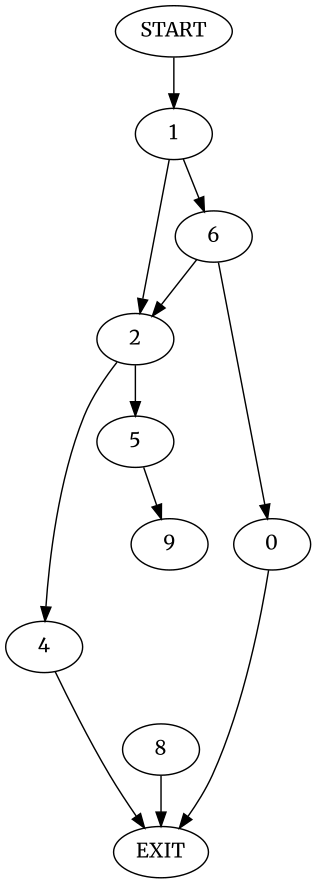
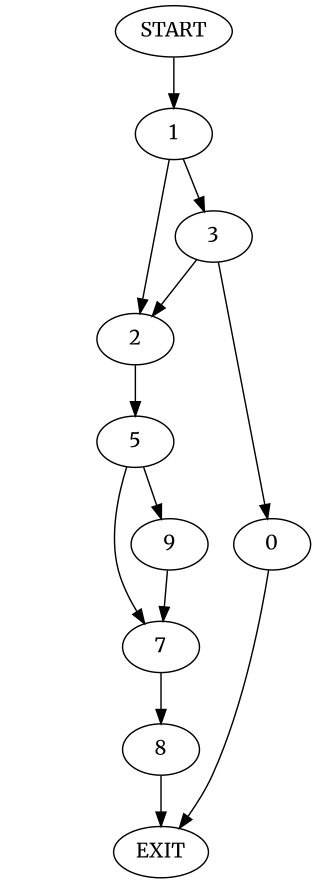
node "6": label "6" -> "3"
node "4": removed
node "7": added
